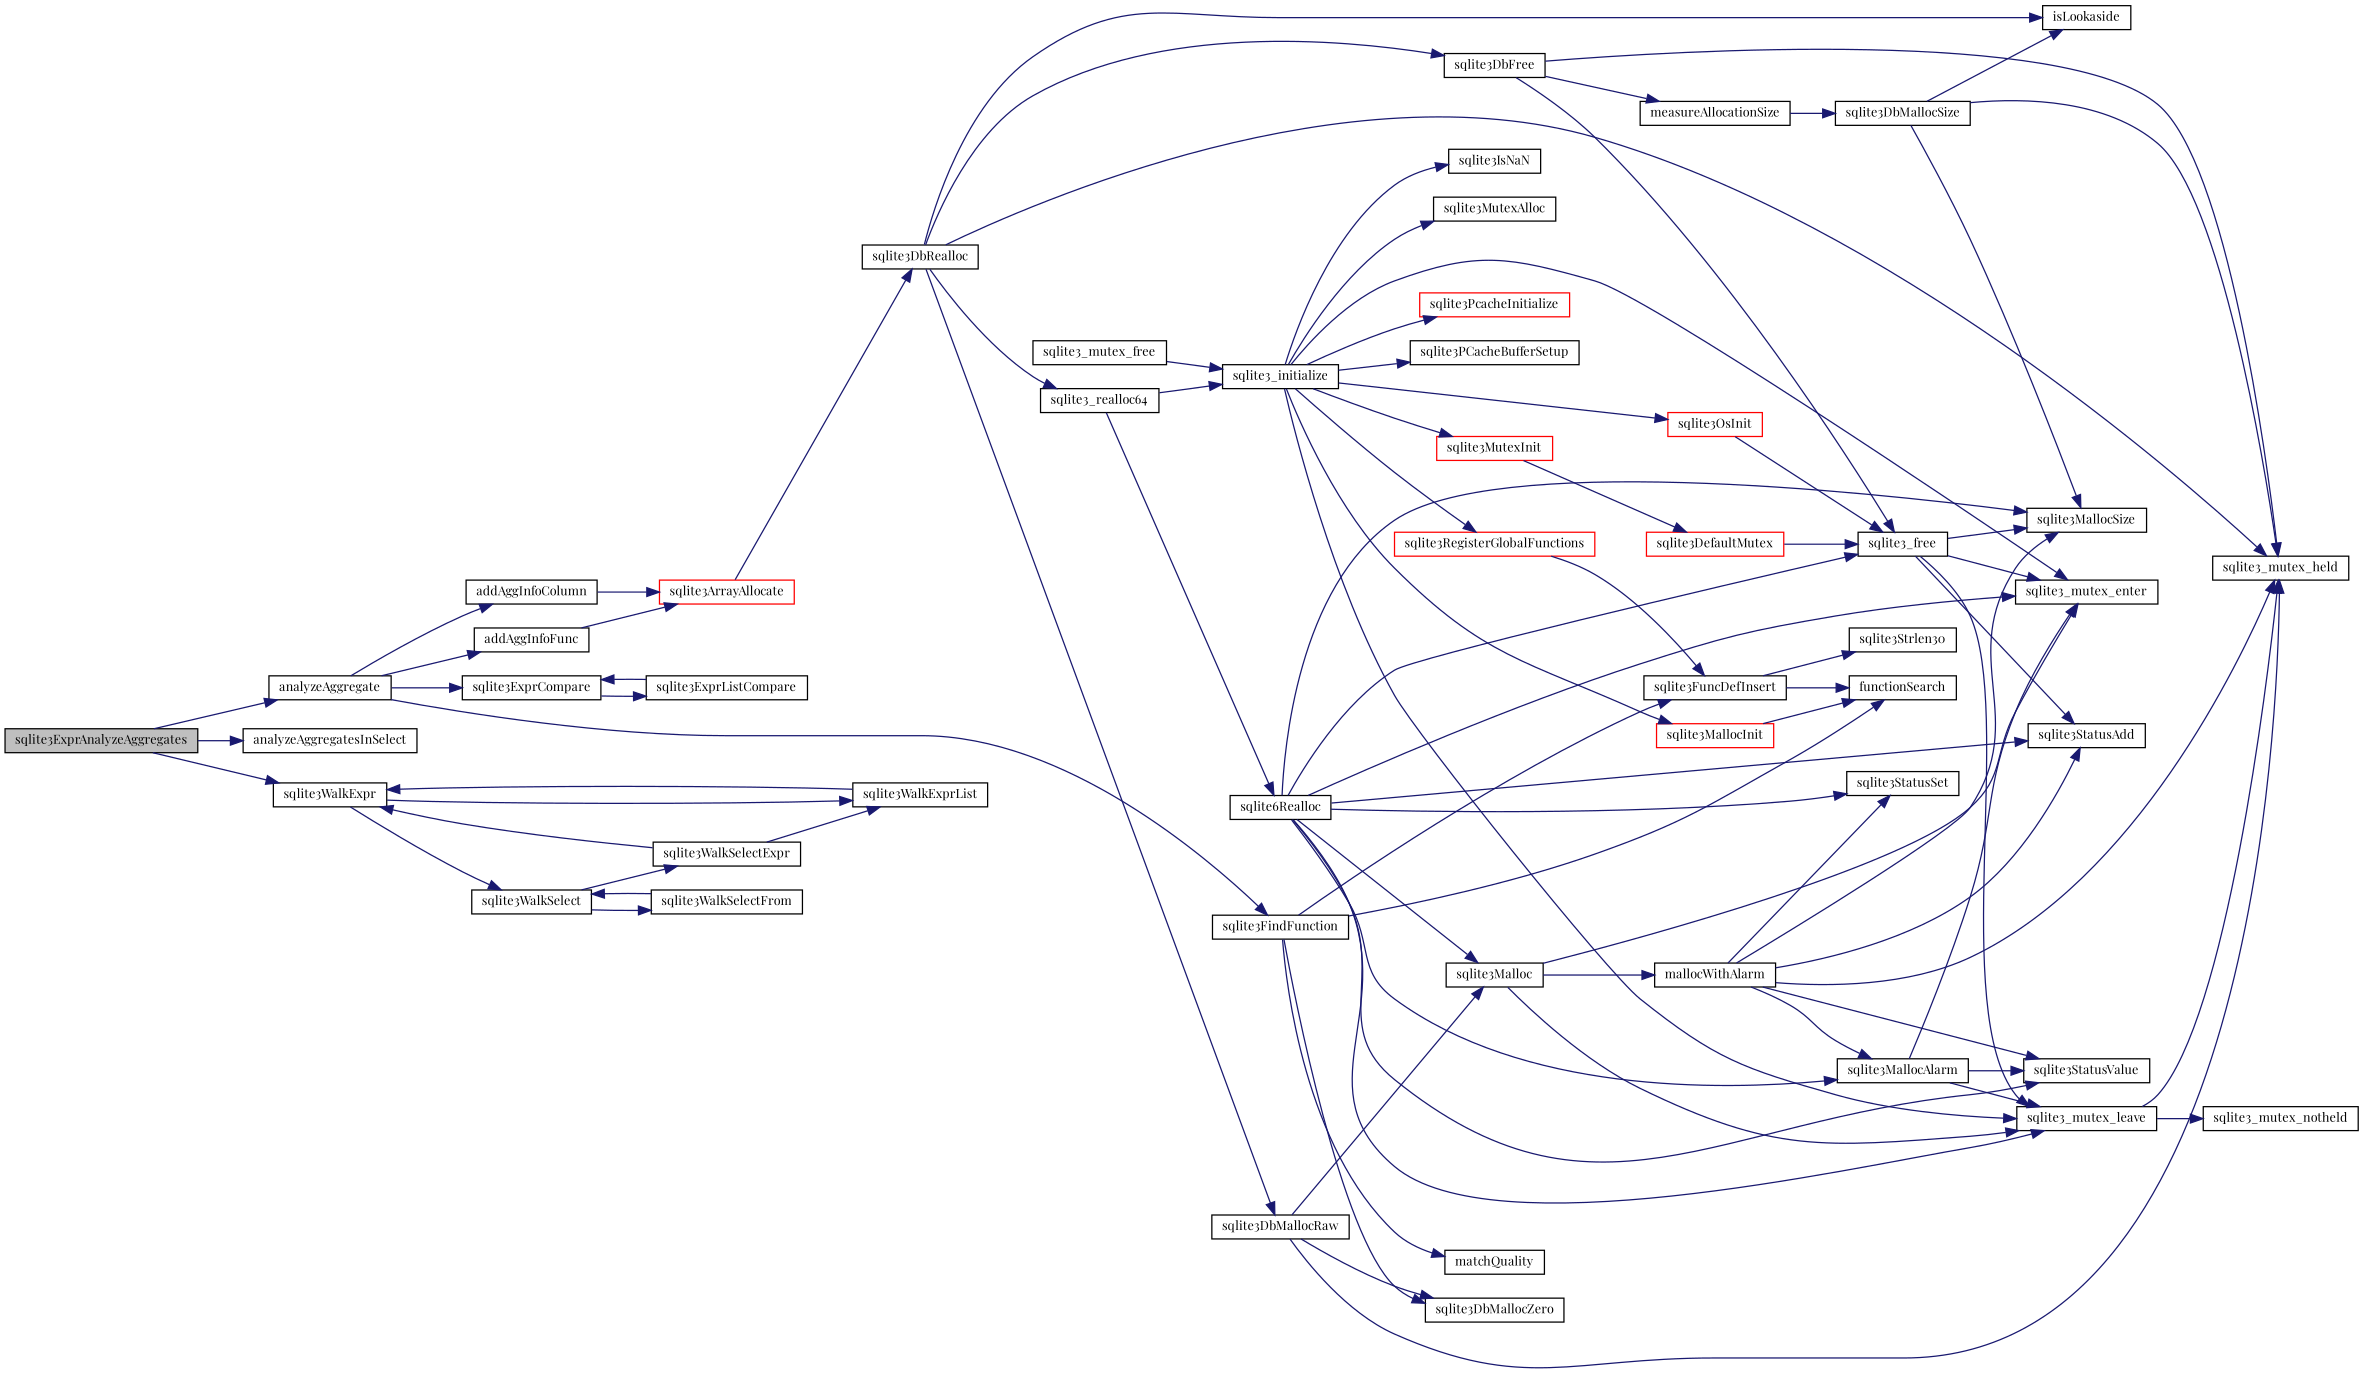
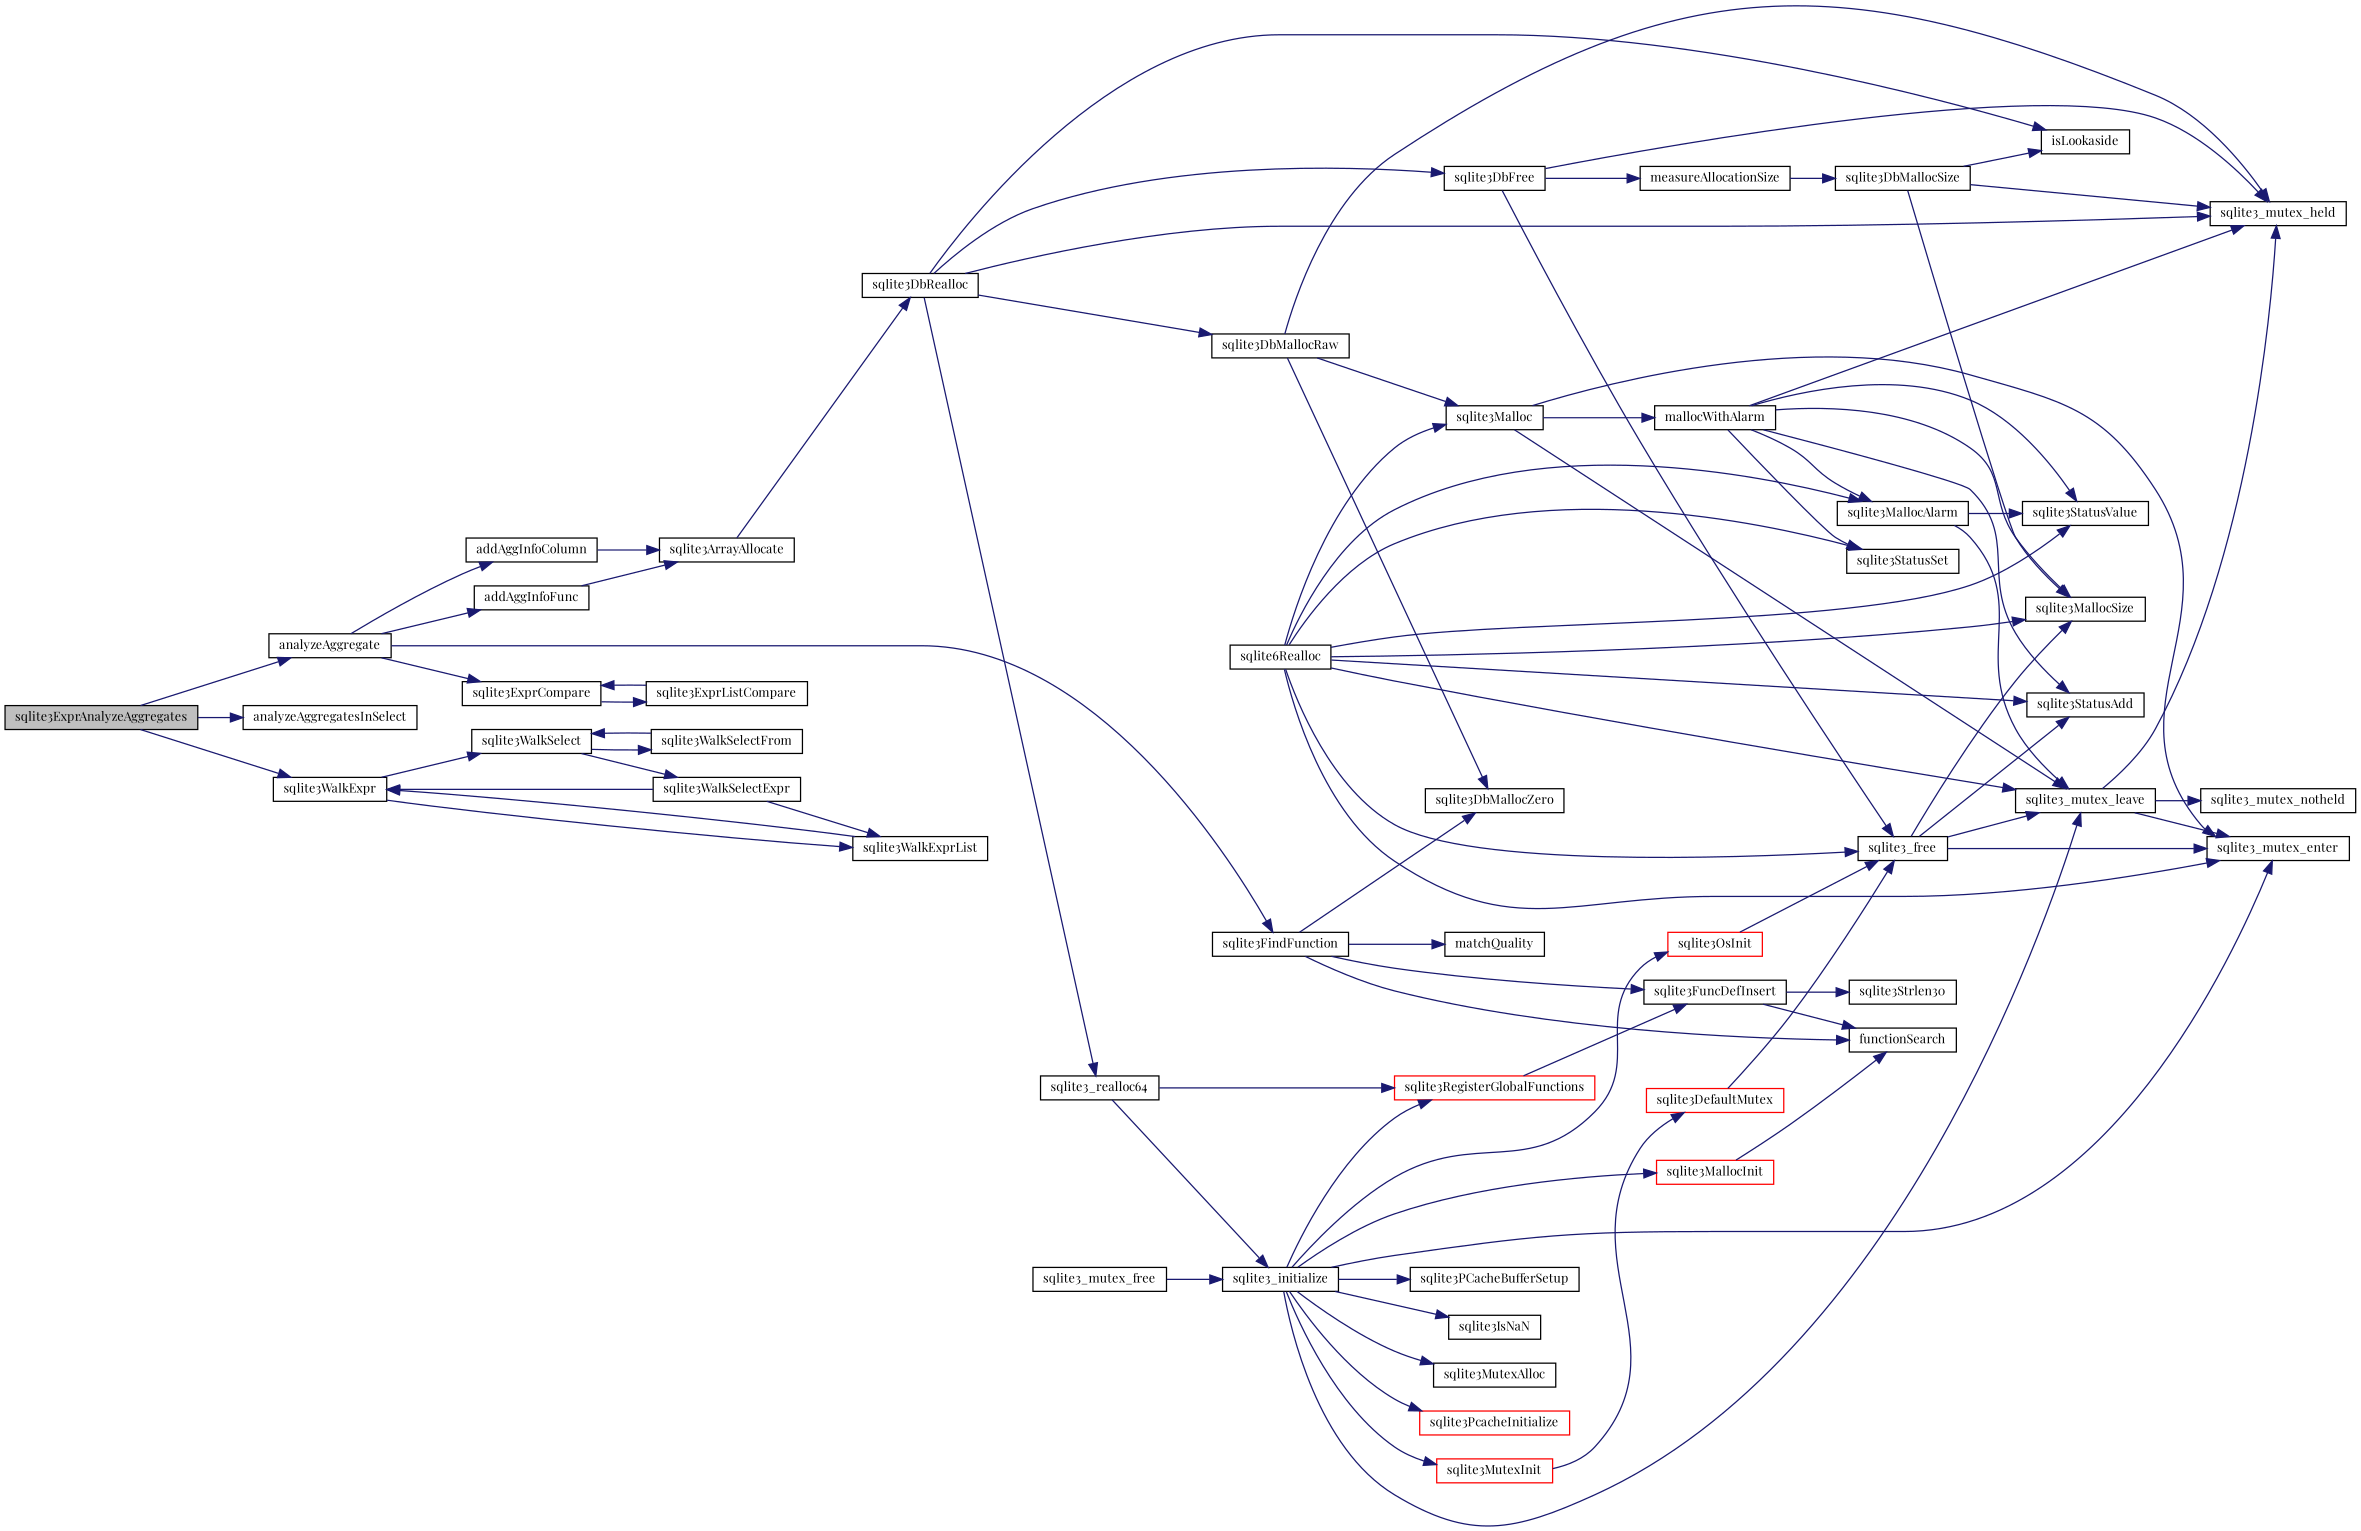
node "sqlite3ArrayAllocate": color red -> black
edge "sqlite3_realloc64" -> "sqlite6Realloc": now "sqlite3_realloc64" -> "sqlite3RegisterGlobalFunctions"
edge "sqlite3MallocAlarm" -> "sqlite3_mutex_enter": now "sqlite3_mutex_leave" -> "sqlite3_mutex_enter"
